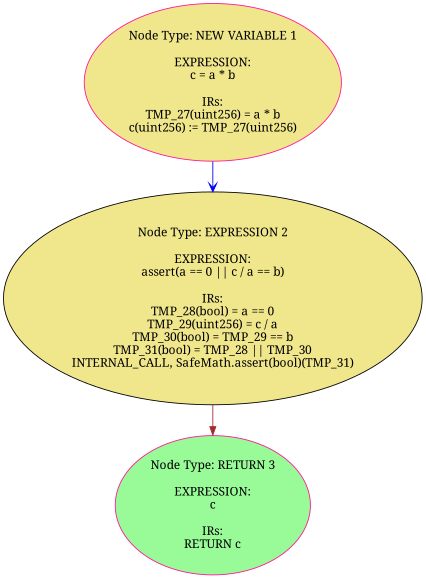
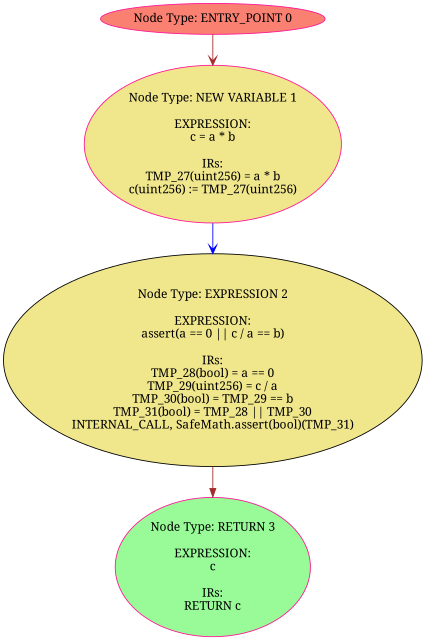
node "Node Type: ENTRY_POINT 0": added
